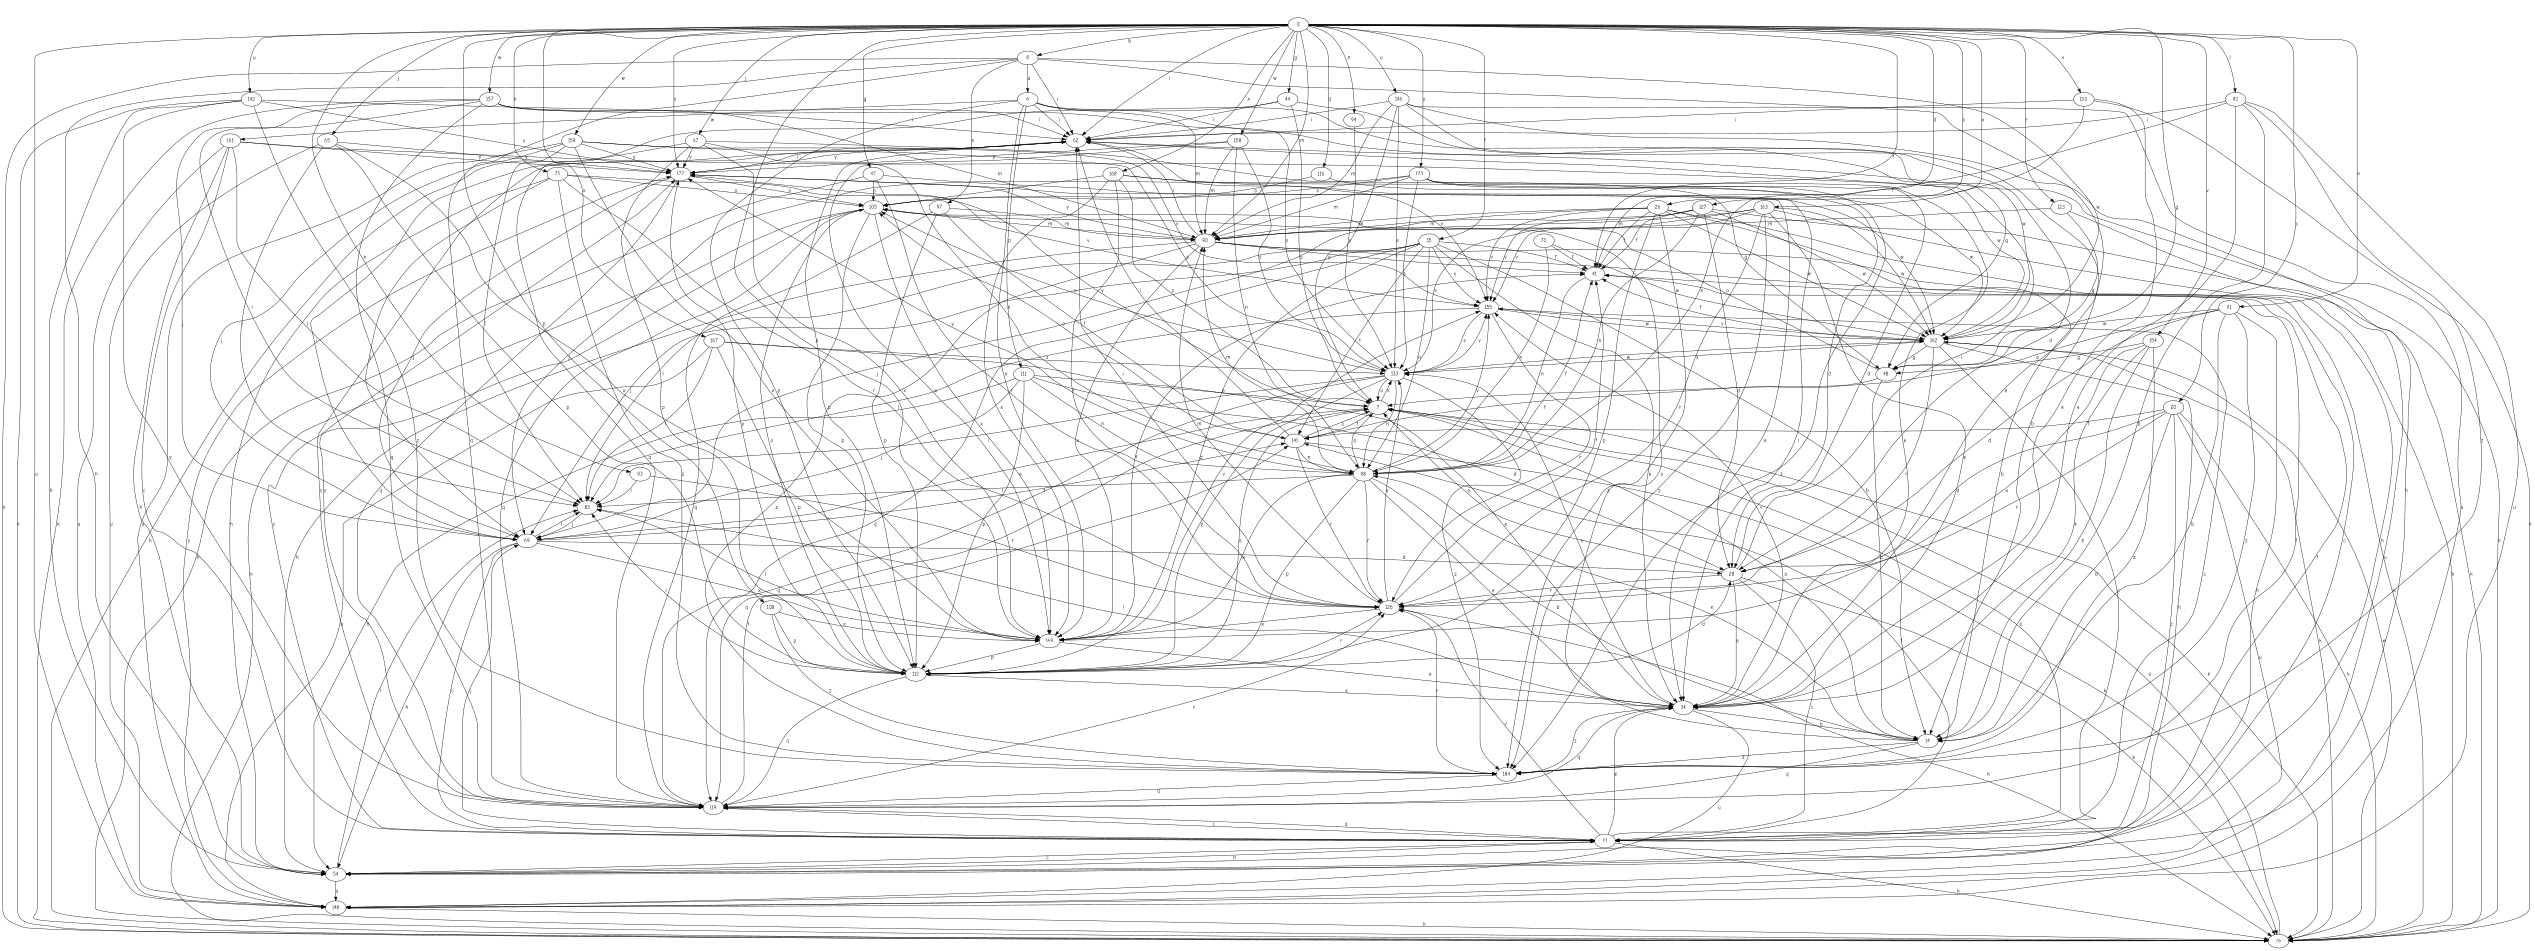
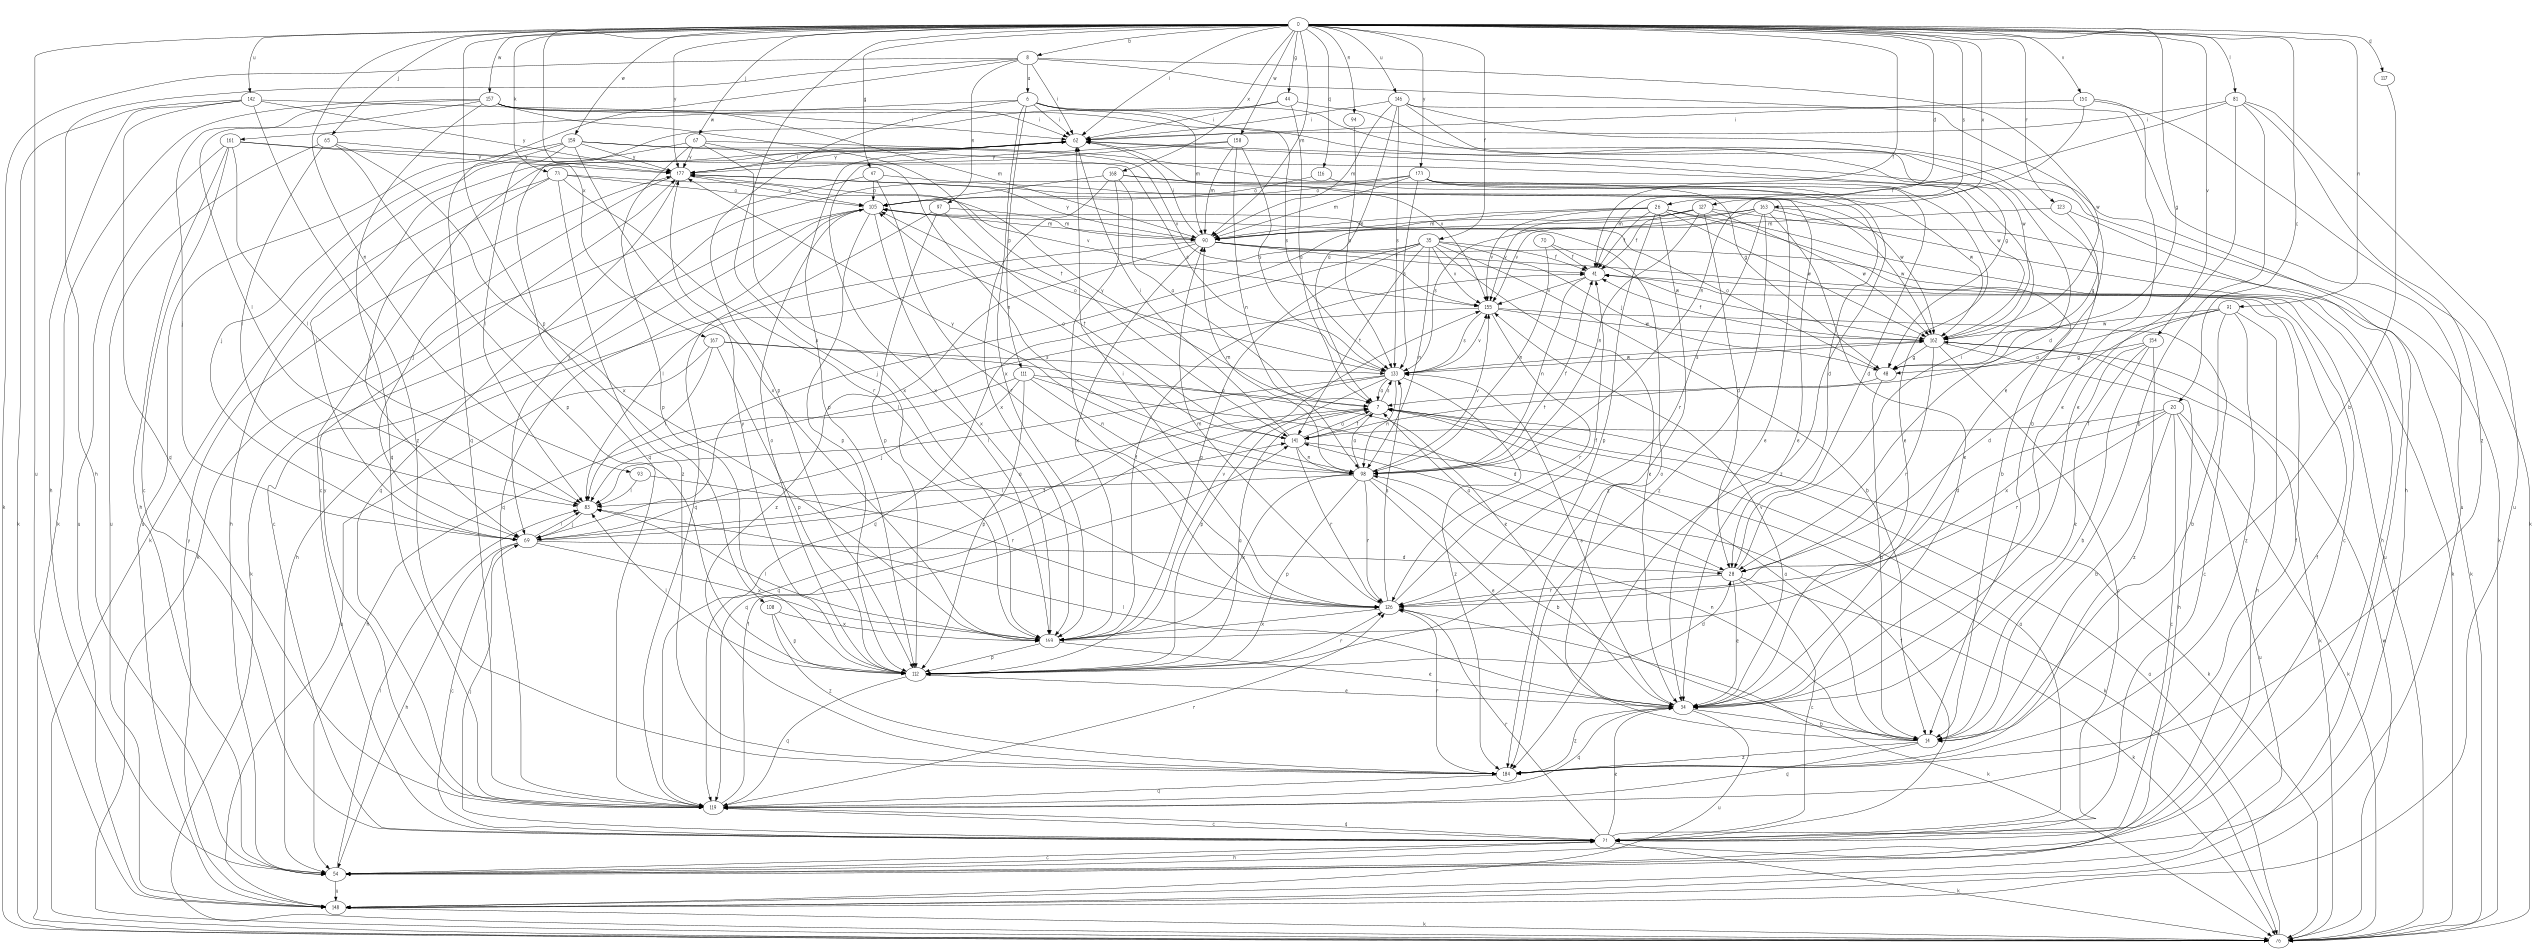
node "117": added
edge "157" -> "141": added, label "t"
edge "35" -> "69": now "35" -> "48"
edge "162" -> "155": now "41" -> "155"
edge "168" -> "34": label "l" -> "e"
